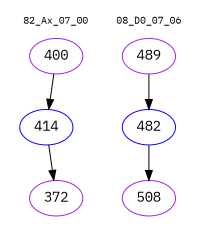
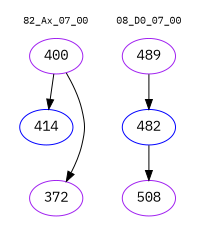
cluster "08_D0_07_06": label "08_D0_07_06" -> "08_D0_07_00"
edge "414" -> "372": now "400" -> "372"
